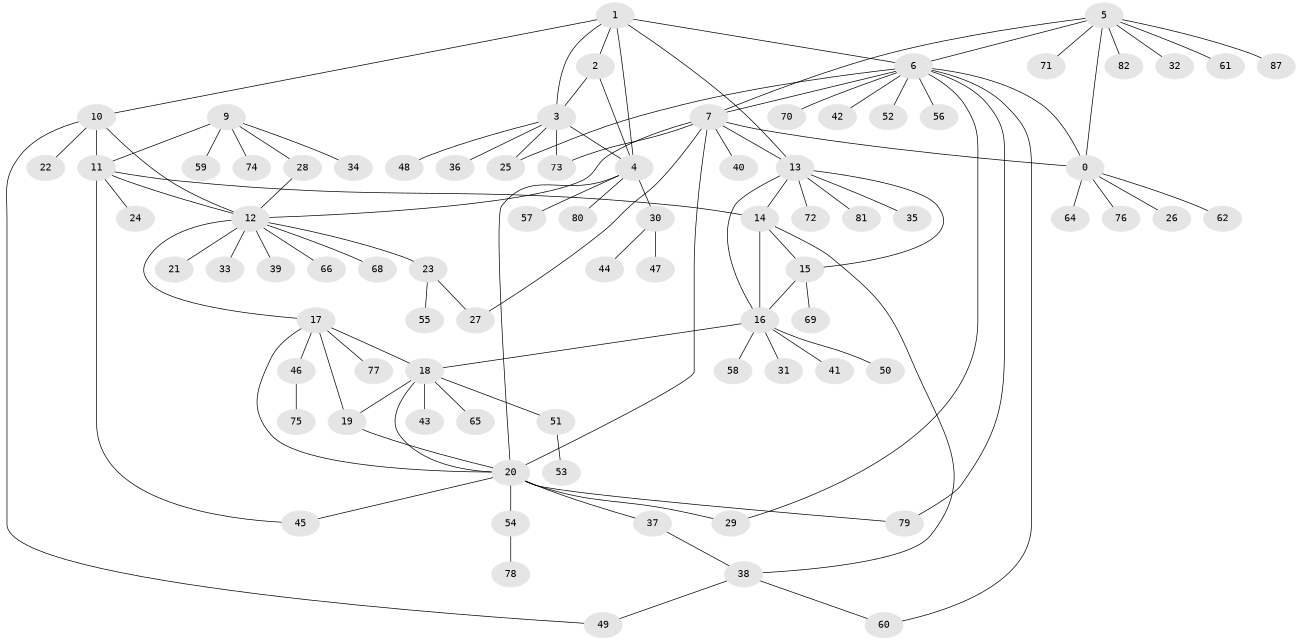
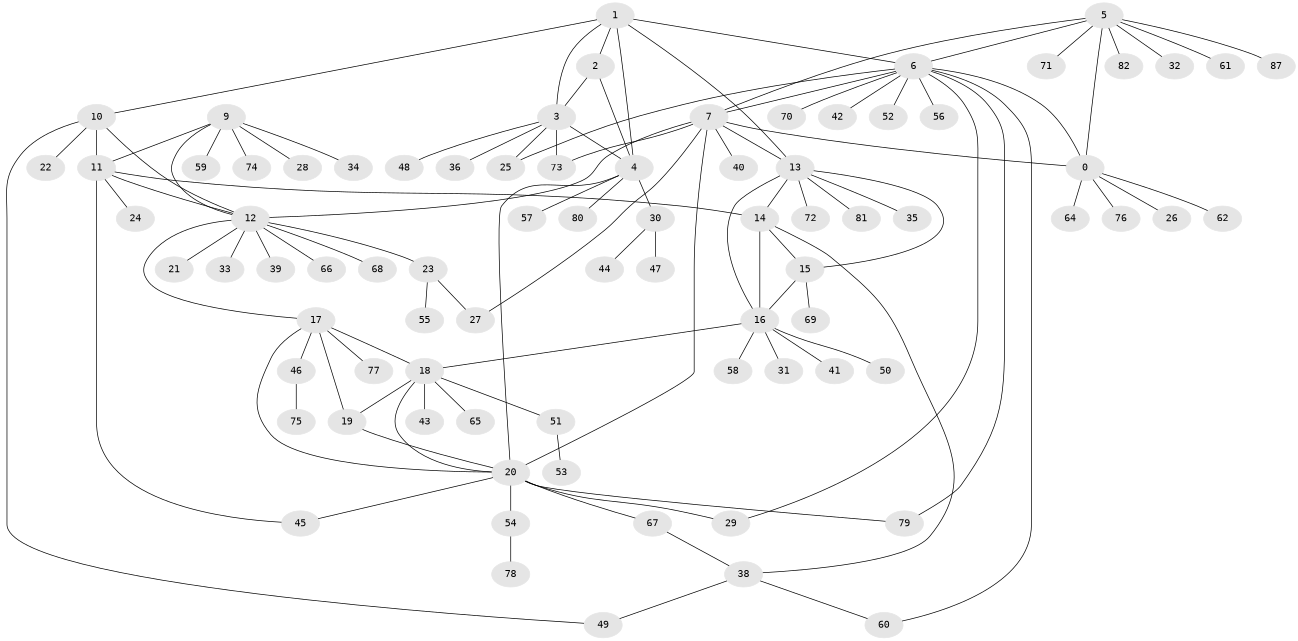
edge "28" -- "12": now "9" -- "12"
node "37": label "37" -> "67"
